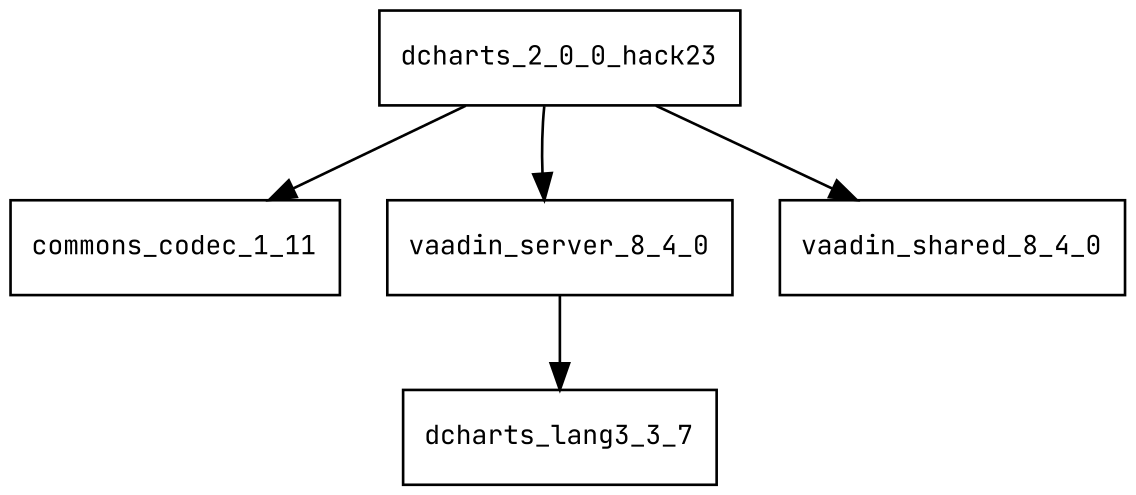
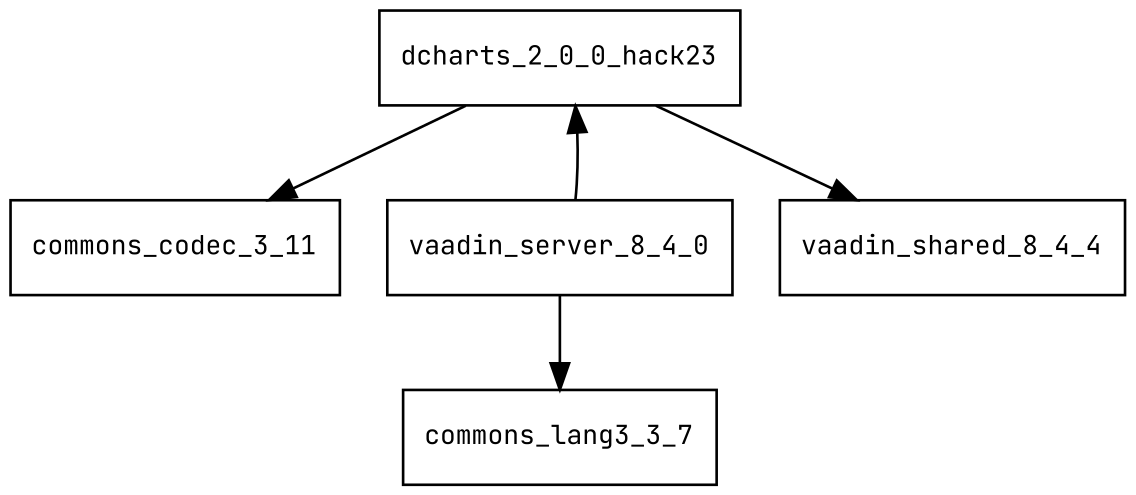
edge "dcharts_2_0_0_hack23" -> "vaadin_server_8_4_0": reversed
node "commons_codec_1_11": label "commons_codec_1_11" -> "commons_codec_3_11"
node "vaadin_shared_8_4_0": label "vaadin_shared_8_4_0" -> "vaadin_shared_8_4_4"
node "dcharts_lang3_3_7": label "dcharts_lang3_3_7" -> "commons_lang3_3_7"
